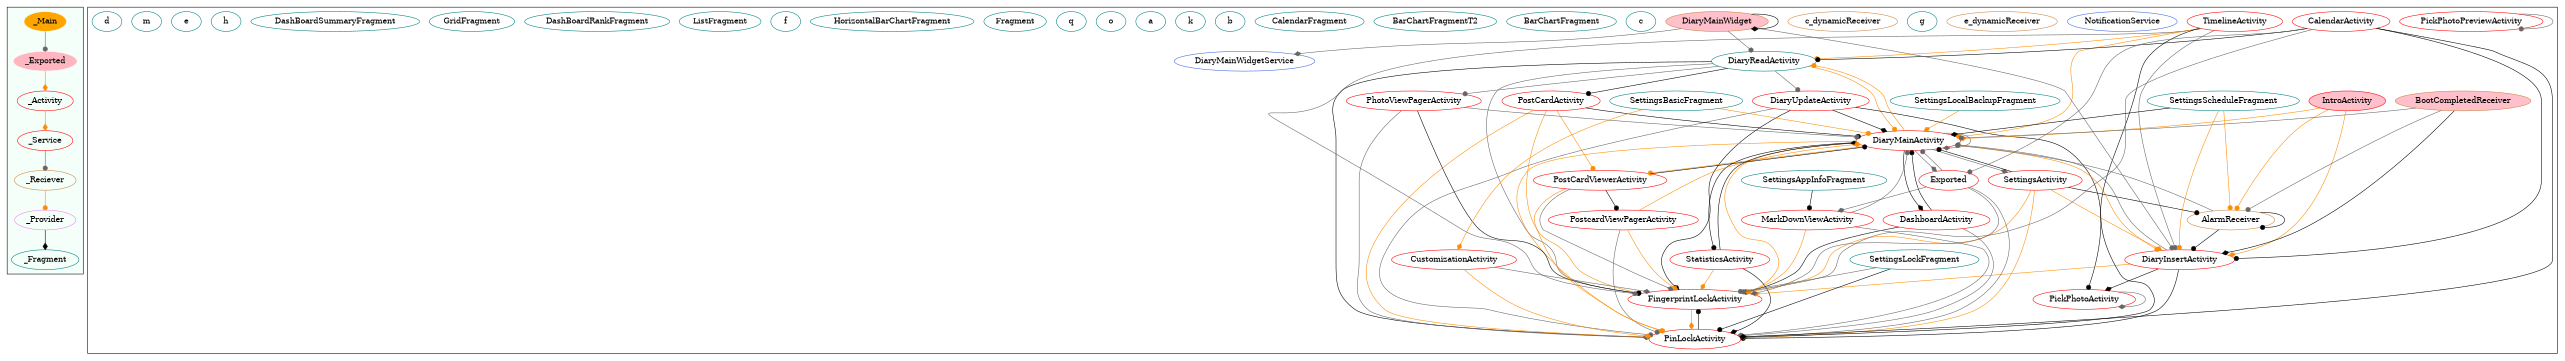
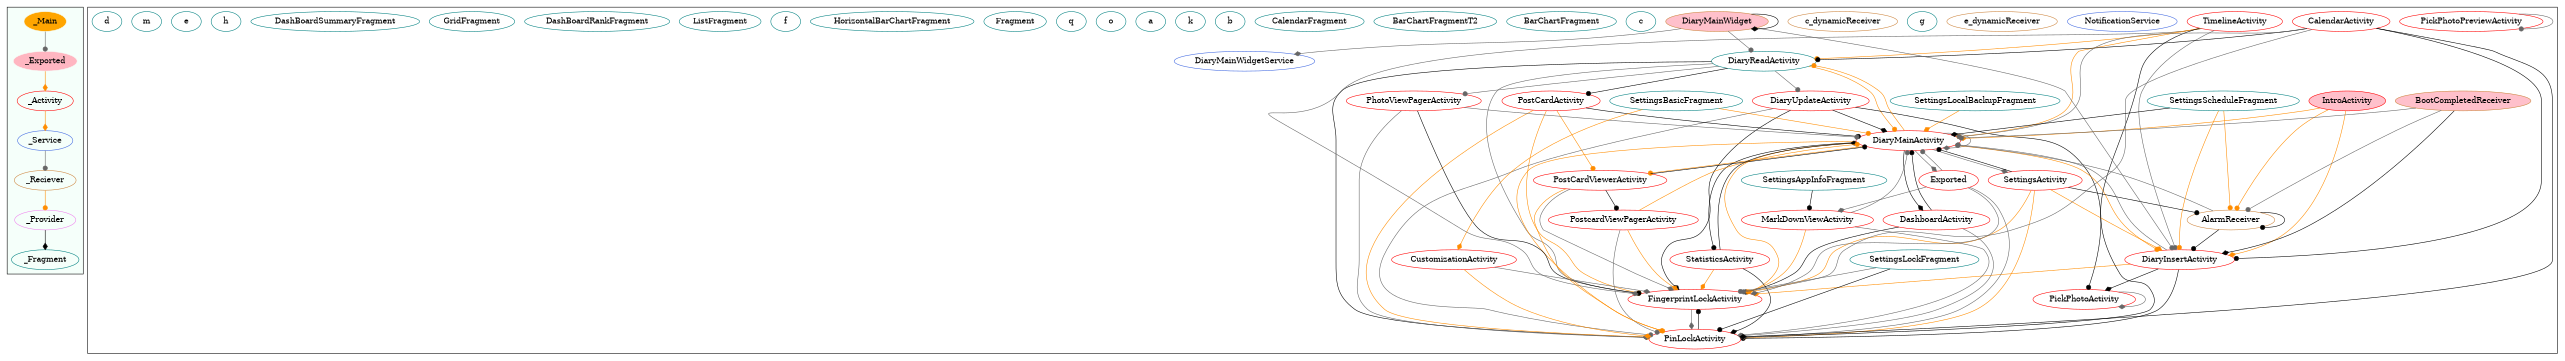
edge "CalendarActivity" -> "Exported": now "CalendarActivity" -> "DiaryMainActivity"
node "_Service": color red -> royalblue
edge "FingerprintLockActivity" -> "PinLockActivity": color darkorange -> gray40
